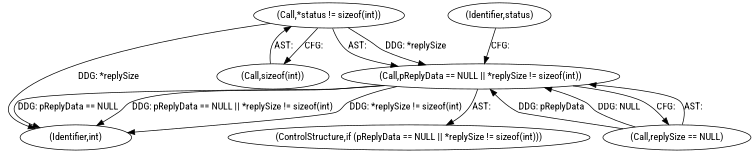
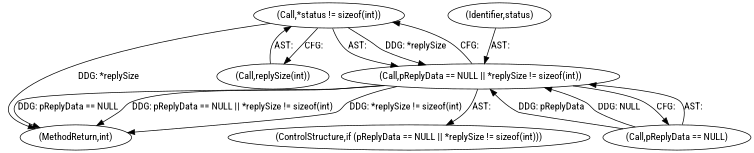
edge "(Call,pReplyData == NULL || *replySize != sizeof(int))" -> "(Call,*status != sizeof(int))": added, label "CFG:"
edge "(Identifier,status)" -> "(Call,pReplyData == NULL || *replySize != sizeof(int))": label "CFG: " -> "AST: "
node "(Call,sizeof(int))": label "(Call,sizeof(int))" -> "(Call,replySize(int))"
node "(Identifier,int)": label "(Identifier,int)" -> "(MethodReturn,int)"
node "(Call,replySize == NULL)": label "(Call,replySize == NULL)" -> "(Call,pReplyData == NULL)"
